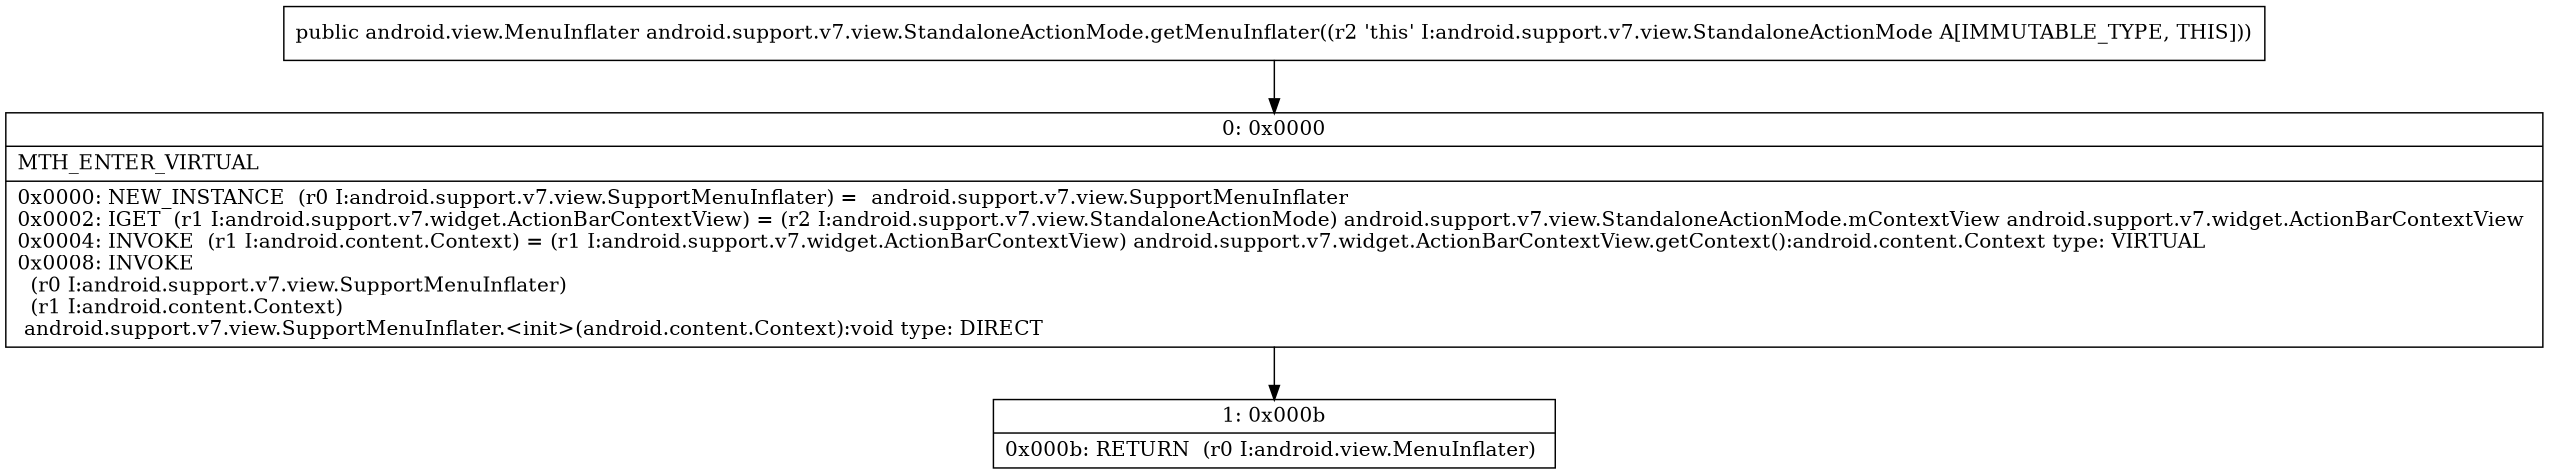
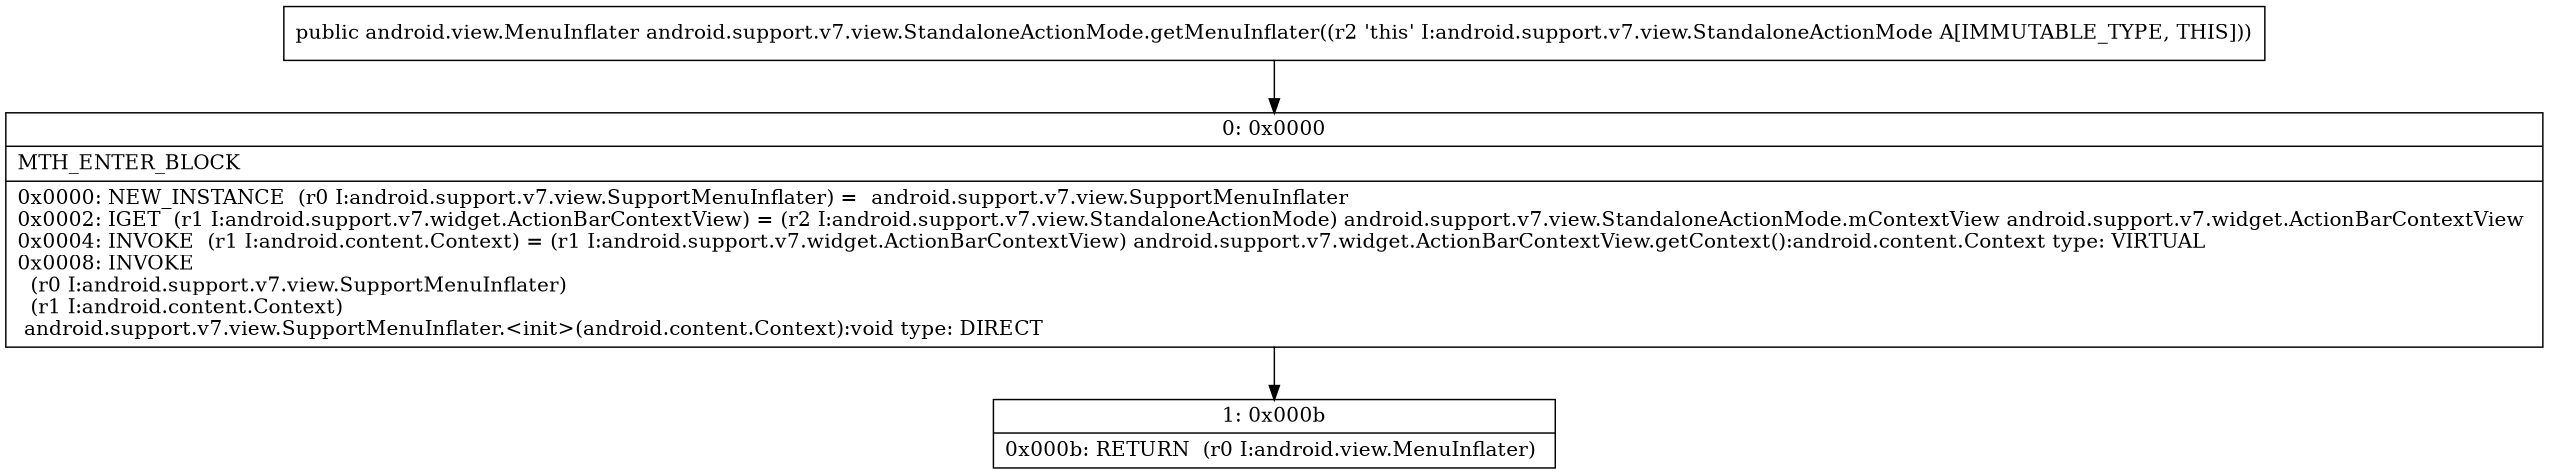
node "0: 0x0000": text "MTH_ENTER_VIRTUAL" -> "MTH_ENTER_BLOCK"
